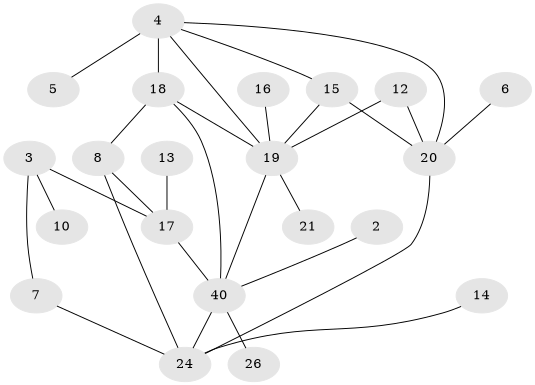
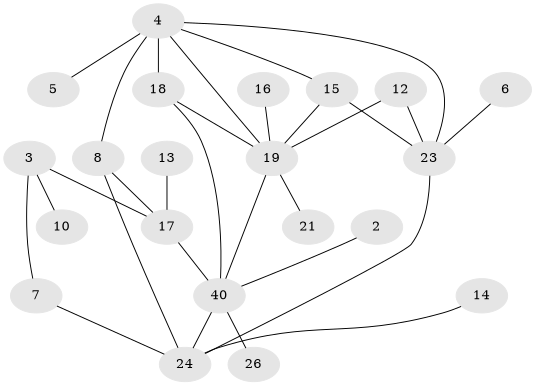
edge "18" -- "8": now "4" -- "8"
node "20": label "20" -> "23"
